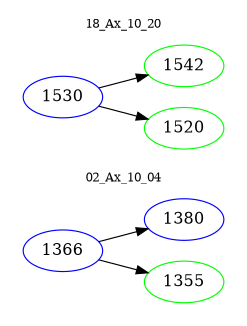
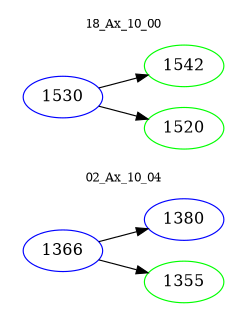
cluster "18_Ax_10_20": label "18_Ax_10_20" -> "18_Ax_10_00"
